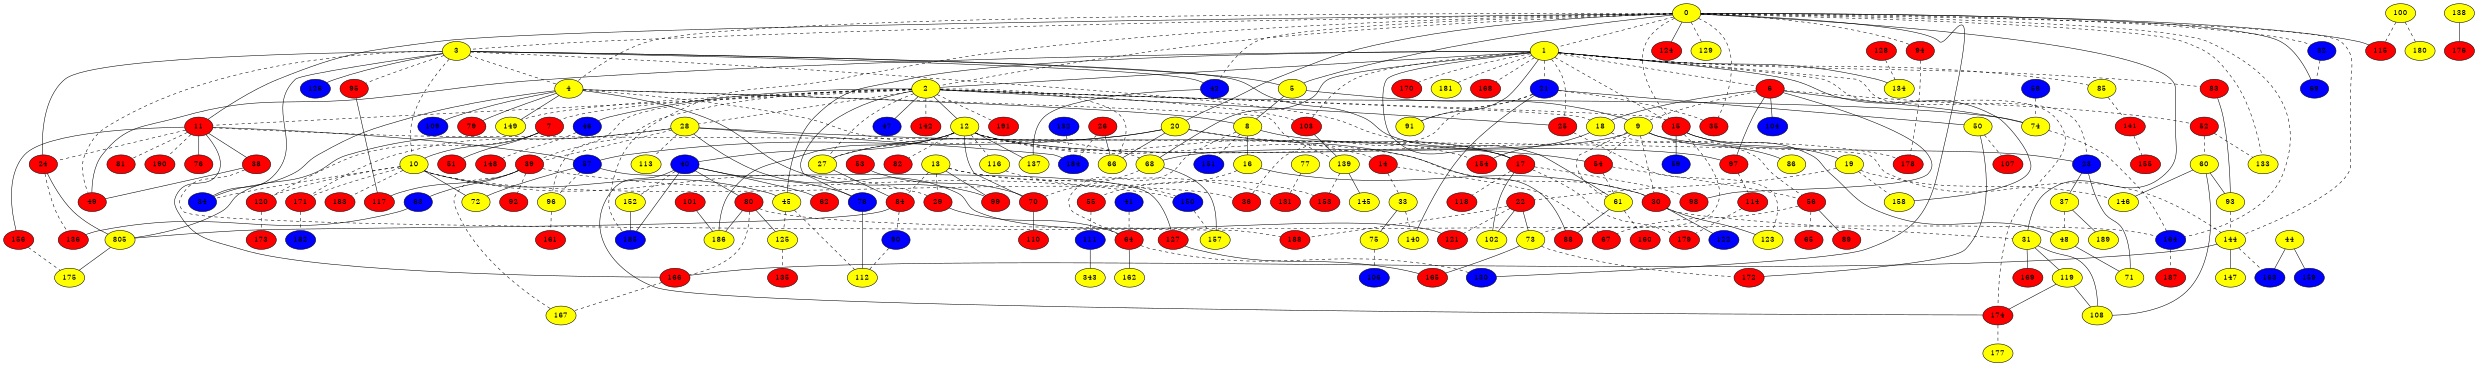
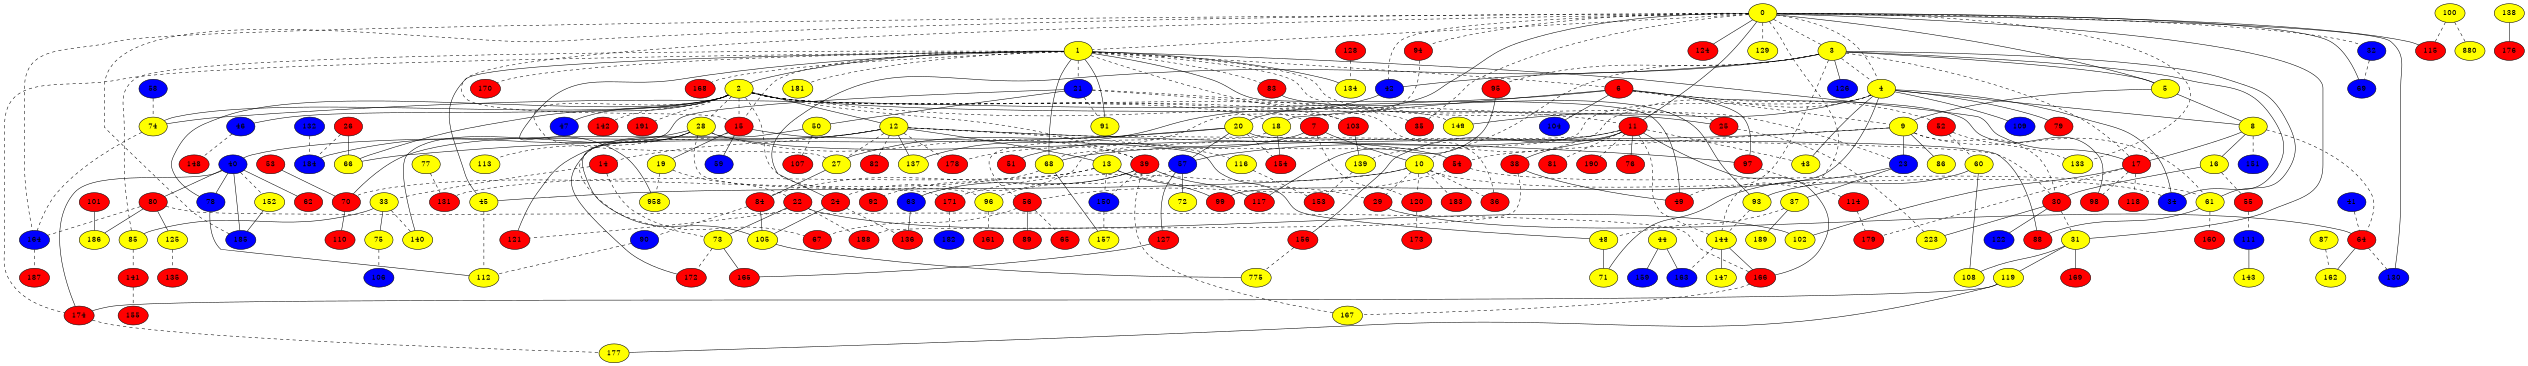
edge "0" -- "2": removed
node "180": label "180" -> "880"
edge "2" -- "66": style dashed -> solid
edge "12" -- "186": now "12" -- "13"
node "43": added
edge "10" -- "72": removed
node "145": removed
node "158": label "158" -> "958"
node "146": removed
edge "33" -- "85": added
edge "45" -- "125": removed
node "805": label "805" -> "105"
node "123": label "123" -> "223"
node "87": added
node "175": label "175" -> "775"
node "343": label "343" -> "143"
edge "119" -- "108": now "119" -- "177"
